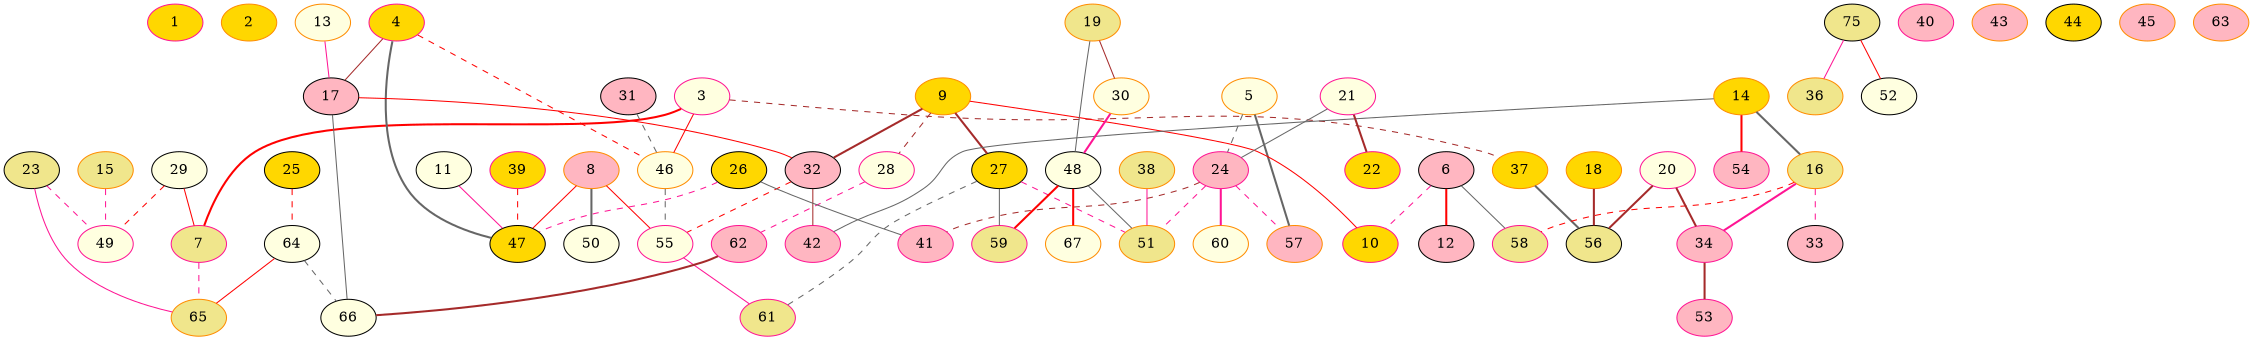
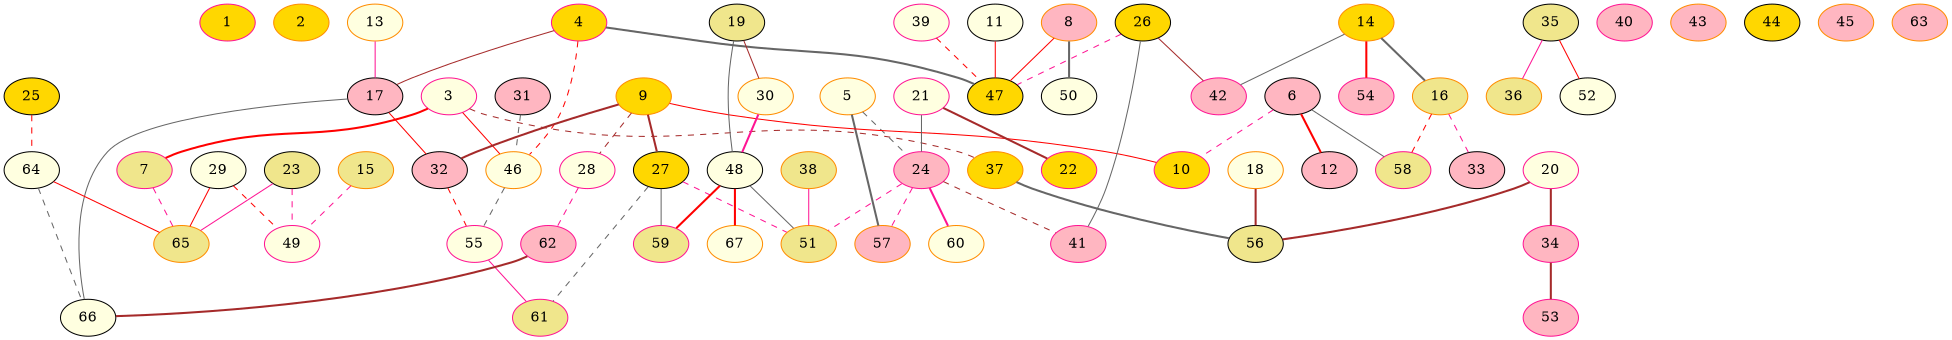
node "19": color darkorange -> black
node "75": label "75" -> "35"
node "39": fillcolor gold -> lightyellow
node "18": fillcolor gold -> lightyellow
edge "8" -- "55": removed
edge "29" -- "7": now "29" -- "65"
edge "11" -- "47": color deeppink -> red
edge "16" -- "34": removed
edge "32" -- "42": now "26" -- "42"
